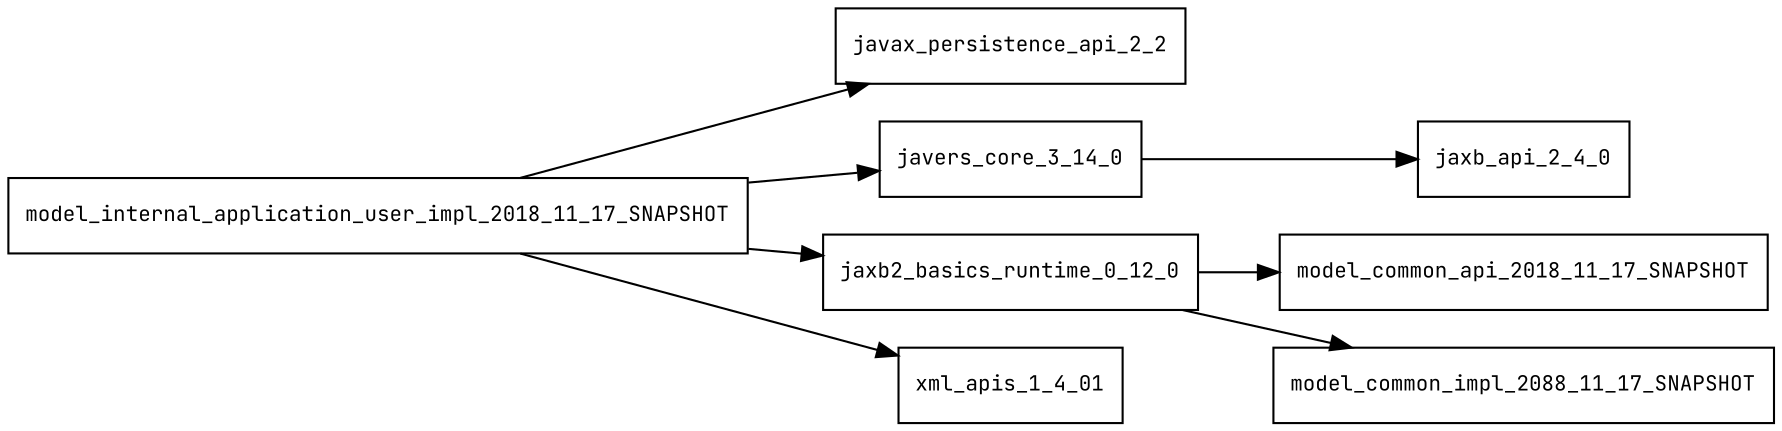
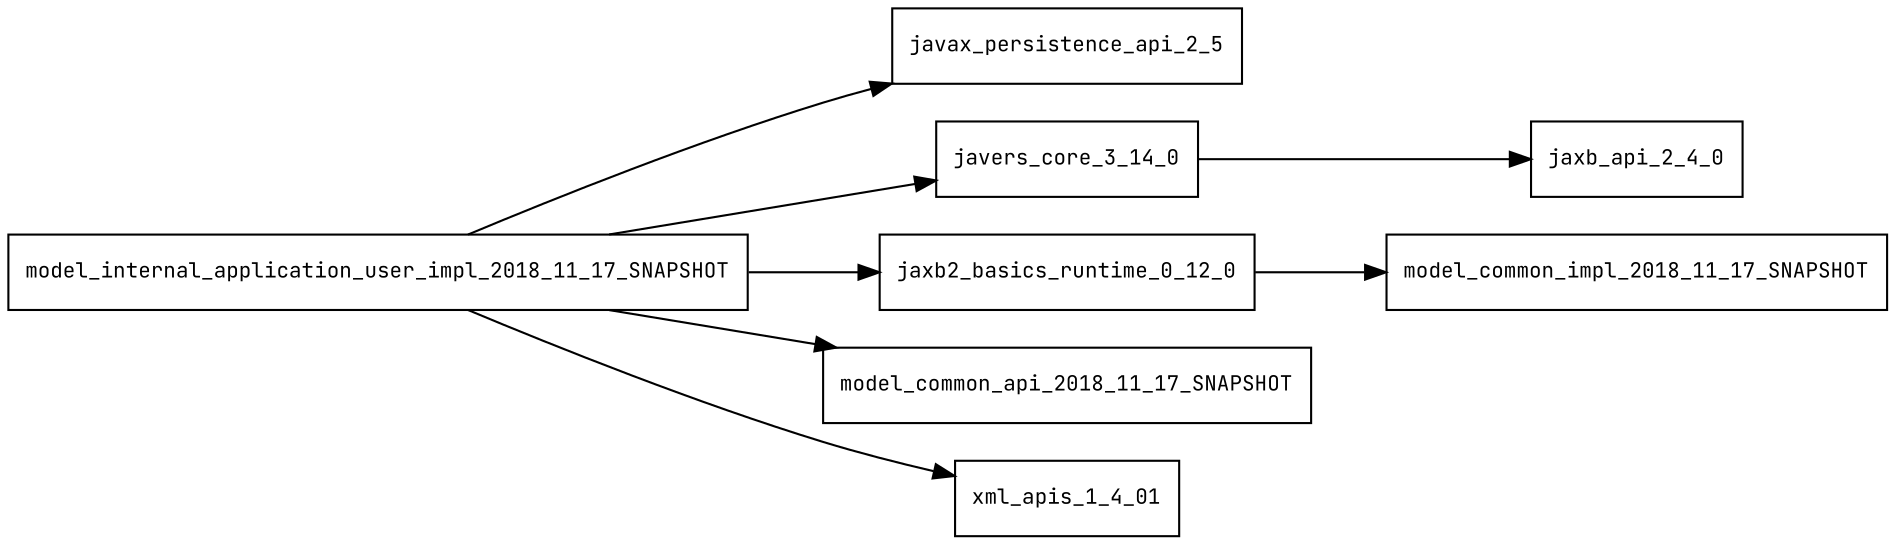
node "javax_persistence_api_2_2": label "javax_persistence_api_2_2" -> "javax_persistence_api_2_5"
edge "jaxb2_basics_runtime_0_12_0" -> "model_common_api_2018_11_17_SNAPSHOT": now "model_internal_application_user_impl_2018_11_17_SNAPSHOT" -> "model_common_api_2018_11_17_SNAPSHOT"
node "model_common_impl_2088_11_17_SNAPSHOT": label "model_common_impl_2088_11_17_SNAPSHOT" -> "model_common_impl_2018_11_17_SNAPSHOT"
